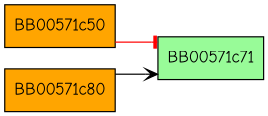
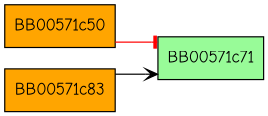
node "BB00571c80": label "BB00571c80" -> "BB00571c83"
